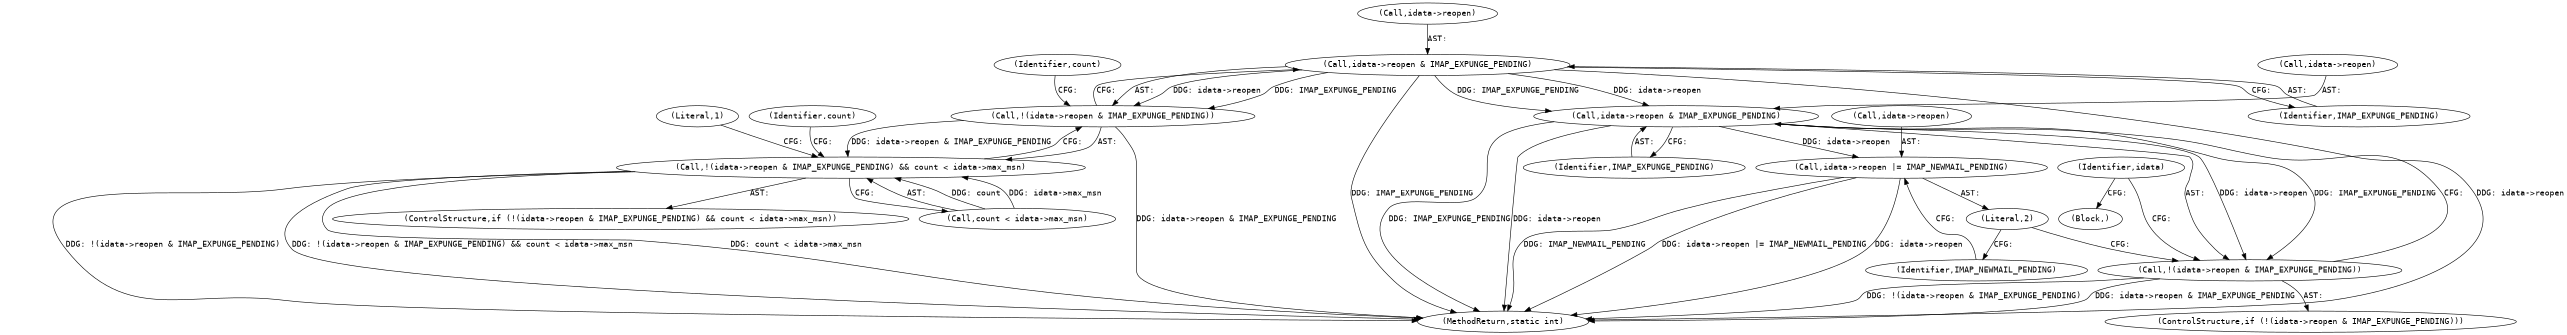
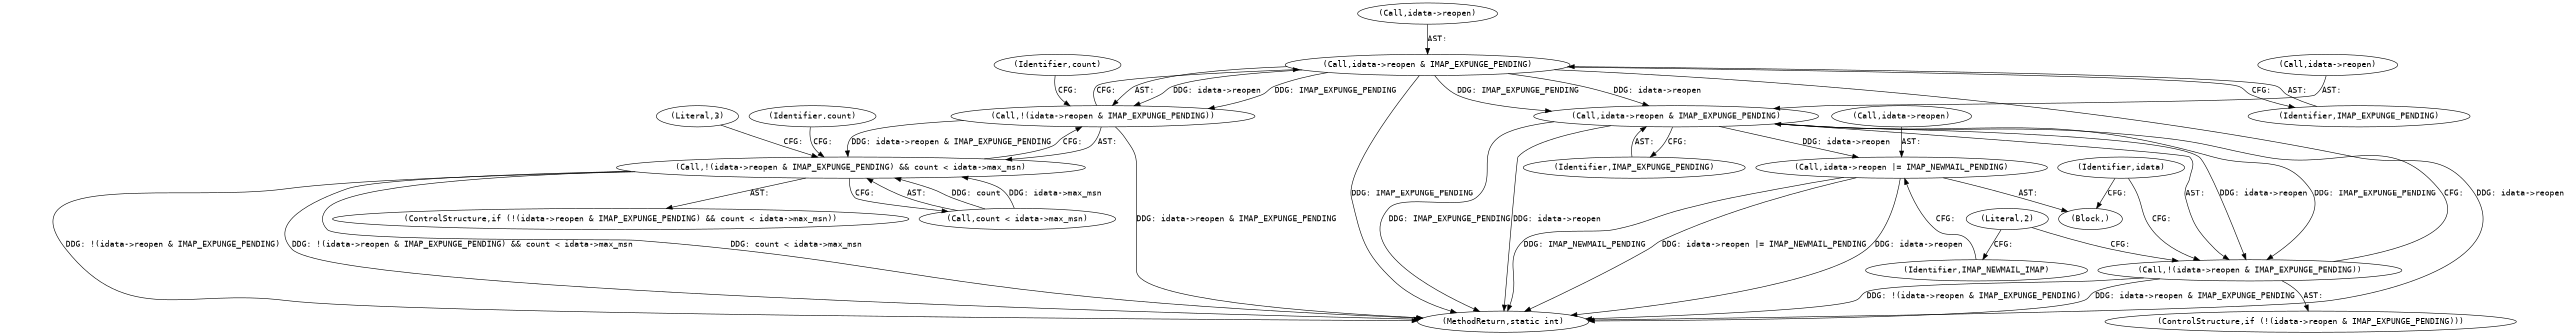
node "(Literal,1)": label "(Literal,1)" -> "(Literal,3)"
edge "(Call,idata->reopen |= IMAP_NEWMAIL_PENDING)" -> "(Literal,2)": now "(Call,idata->reopen |= IMAP_NEWMAIL_PENDING)" -> "(Block,)"
node "(Identifier,IMAP_NEWMAIL_PENDING)": label "(Identifier,IMAP_NEWMAIL_PENDING)" -> "(Identifier,IMAP_NEWMAIL_IMAP)"
